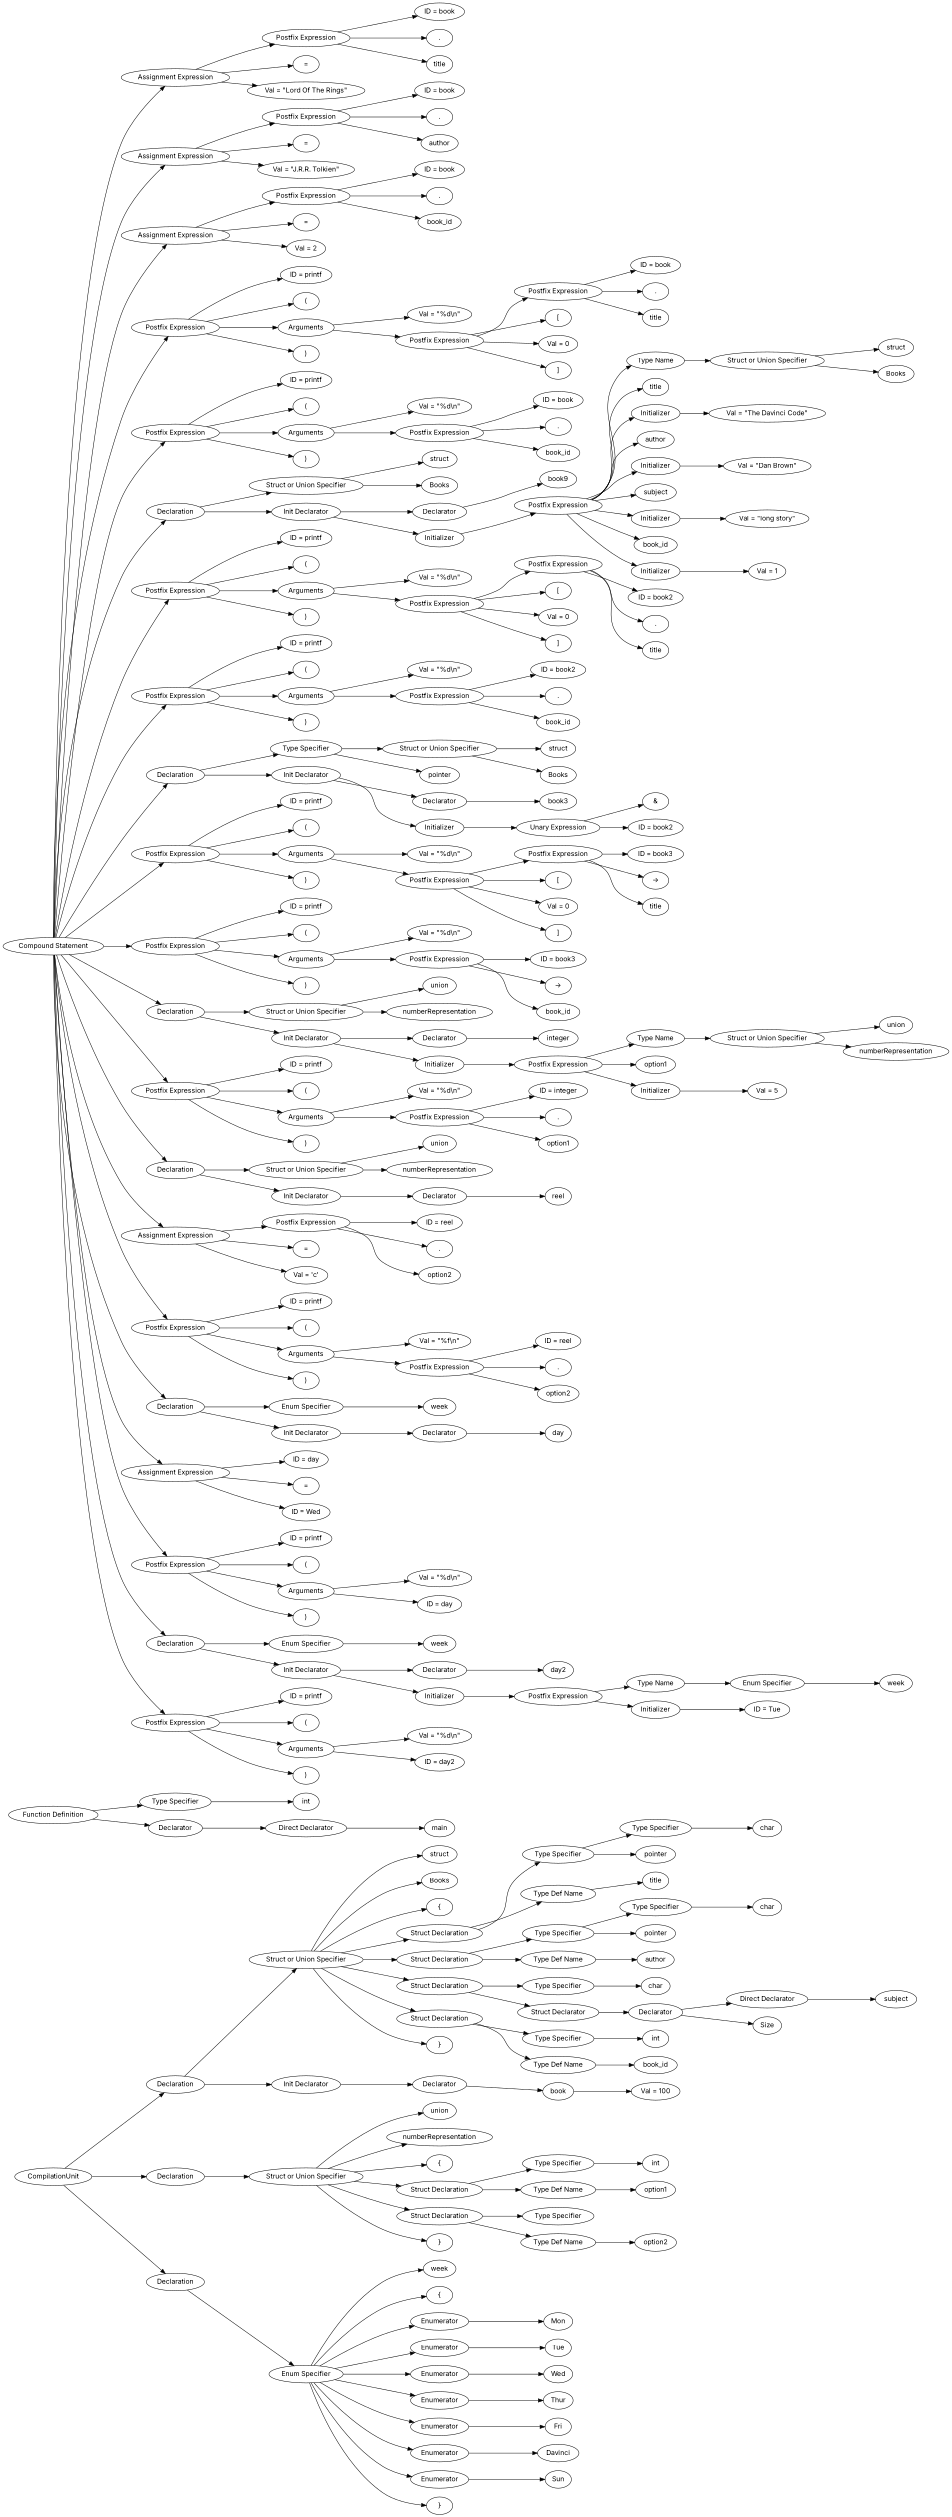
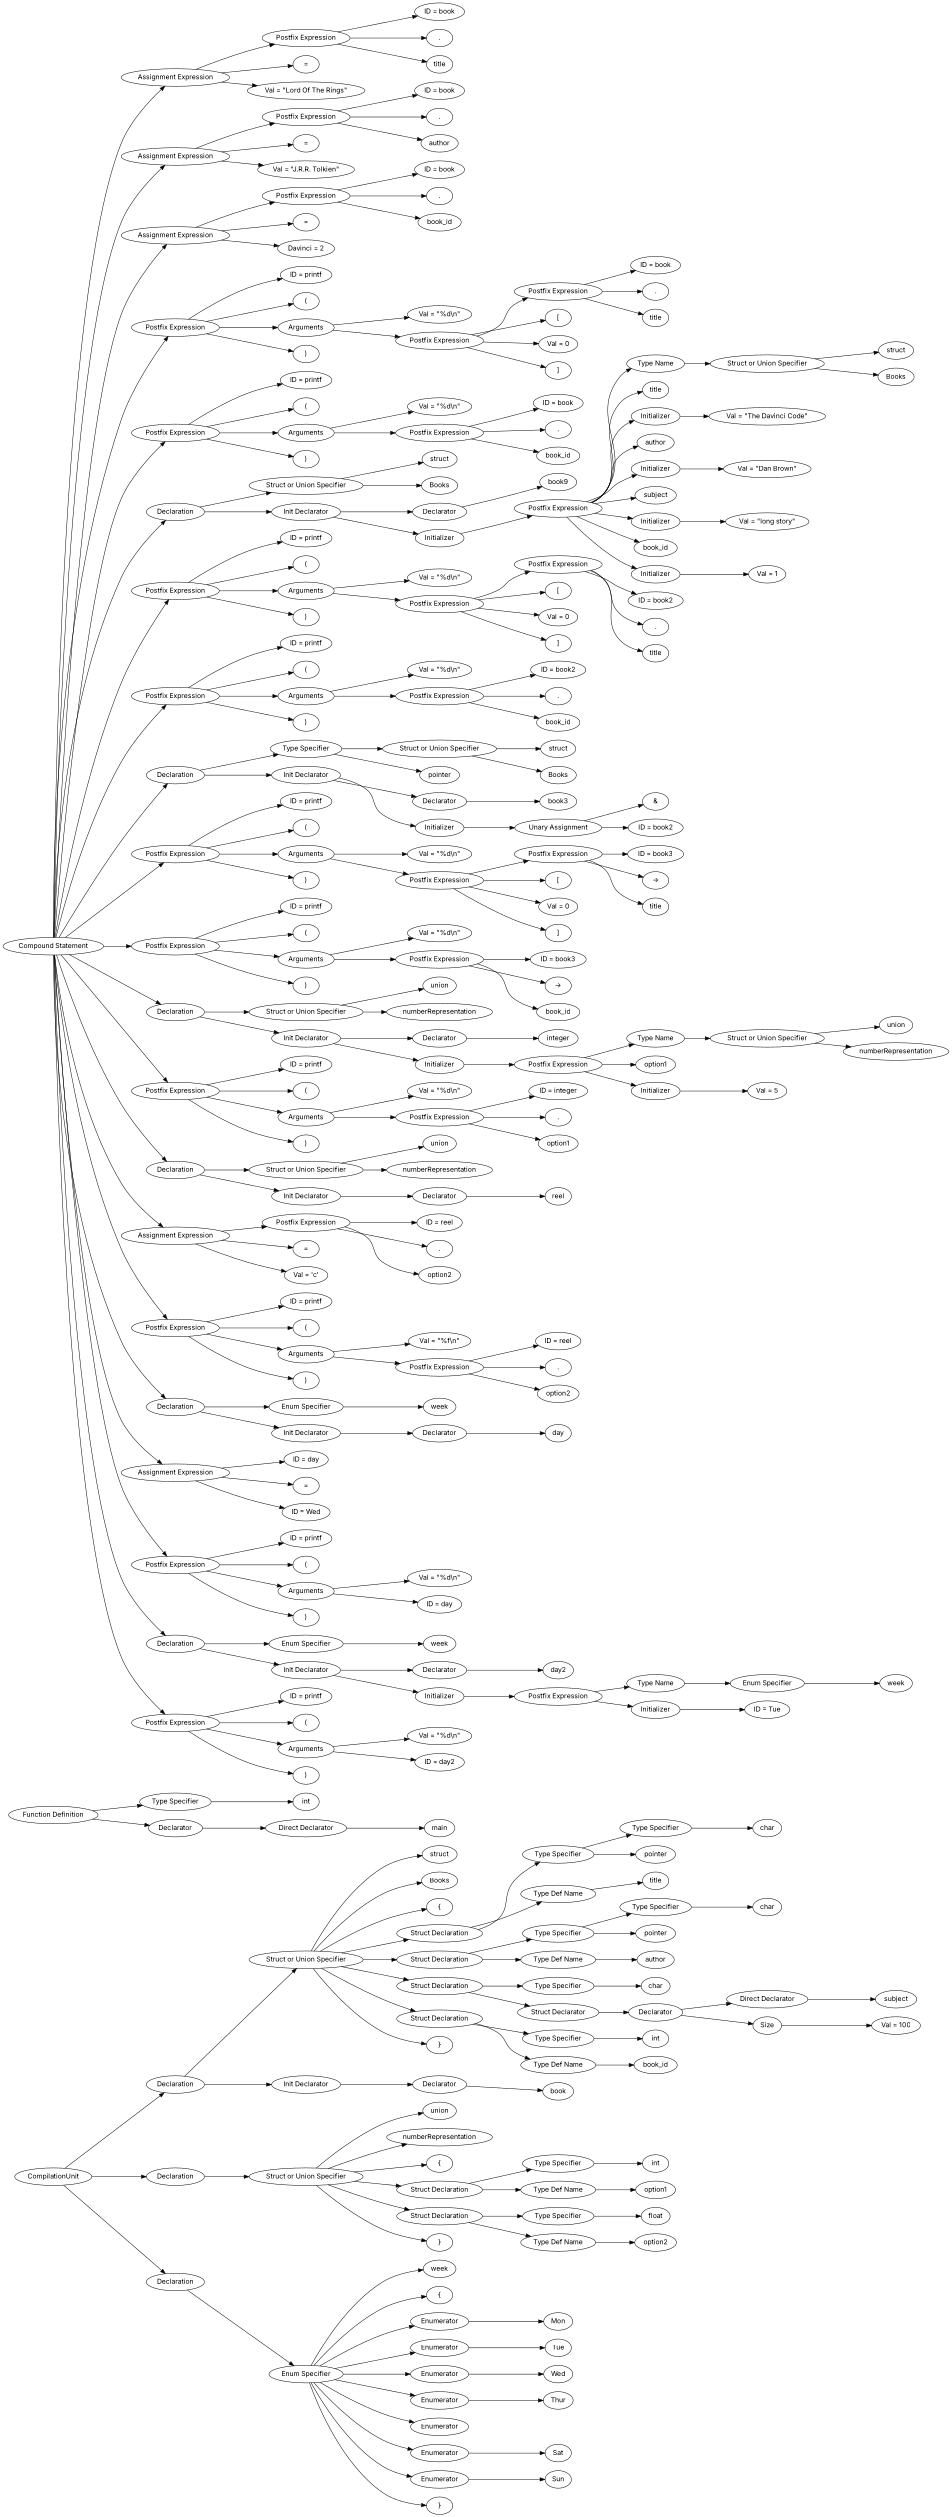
node "Val = 2": label "Val = 2" -> "Davinci = 2"
node "Unary Expression": label "Unary Expression" -> "Unary Assignment"
edge "book" -> "Val = 100": now "Size" -> "Val = 100"
node "float": added
node "Fri": removed
node "Davinci": label "Davinci" -> "Sat"
